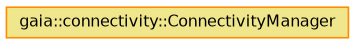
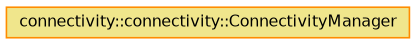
node "gaia::connectivity::ConnectivityManager": label "gaia::connectivity::ConnectivityManager" -> "connectivity::connectivity::ConnectivityManager"
